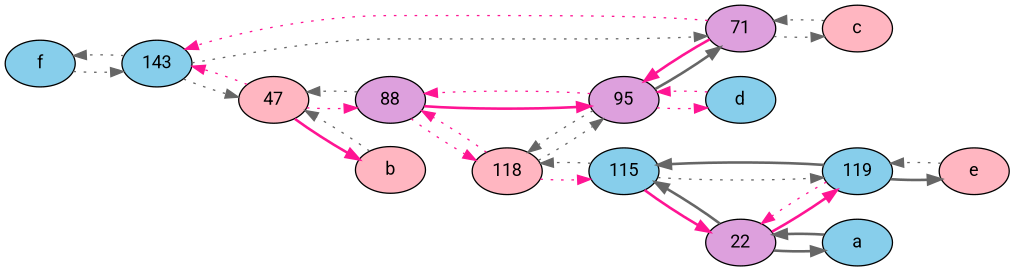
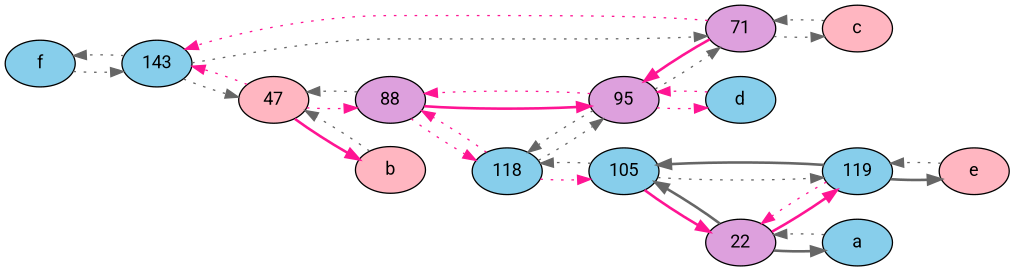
edge "95" -> "71": style bold -> dotted
node "118": fillcolor lightpink -> skyblue
node "115": label "115" -> "105"
edge "a" -> "22": style bold -> dotted
